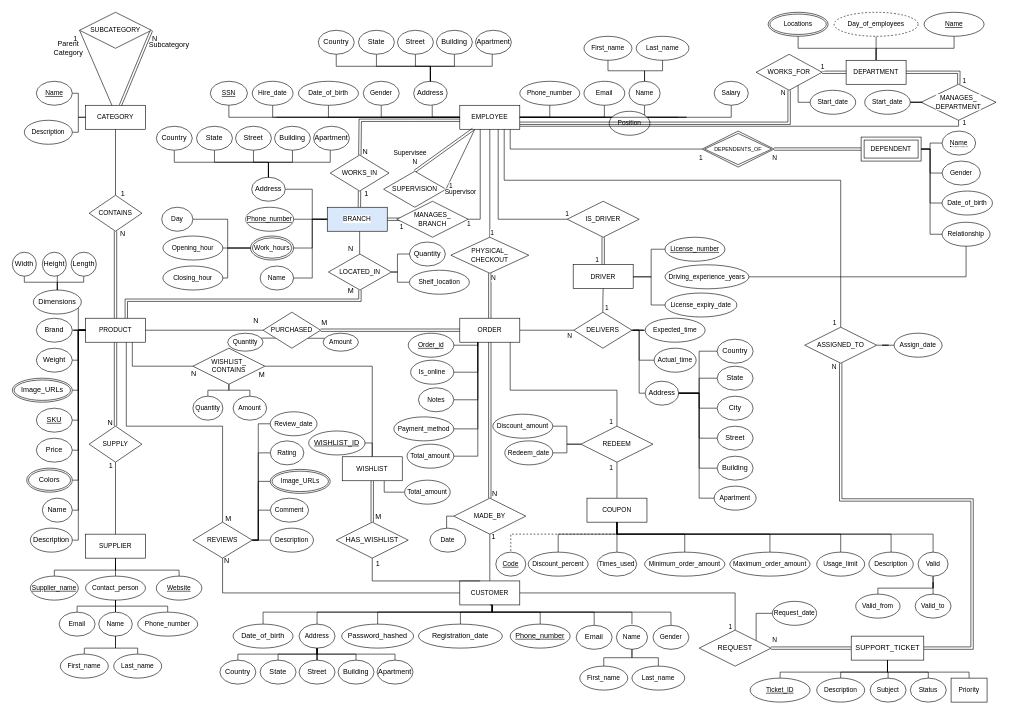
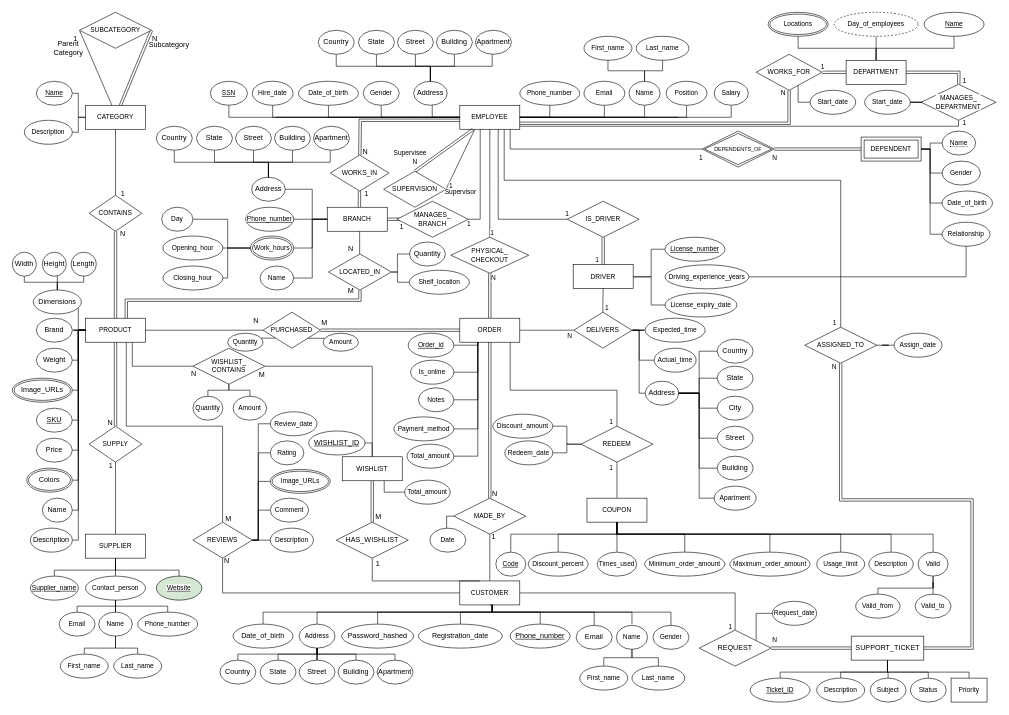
node "Position": moved (630, 123) -> (687, 93)
node "BRANCH": fillcolor #dae8fc -> #ffffff
edge "COUPON" -- "Code": style dashed -> solid
node "Website": fillcolor #ffffff -> #d5e8d4
